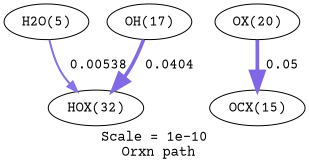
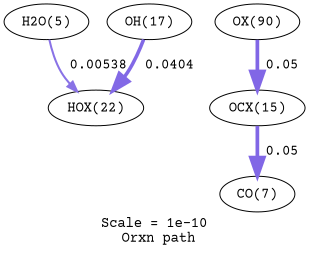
node "OX(20)": label "OX(20)" -> "OX(90)"
node "HOX(32)": label "HOX(32)" -> "HOX(22)"
node "CO(7)": added
